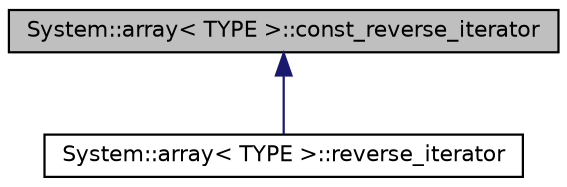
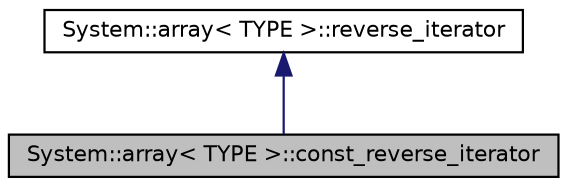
edge "System::array< TYPE >::reverse_iterator" -> "System::array< TYPE >::const_reverse_iterator": reversed
